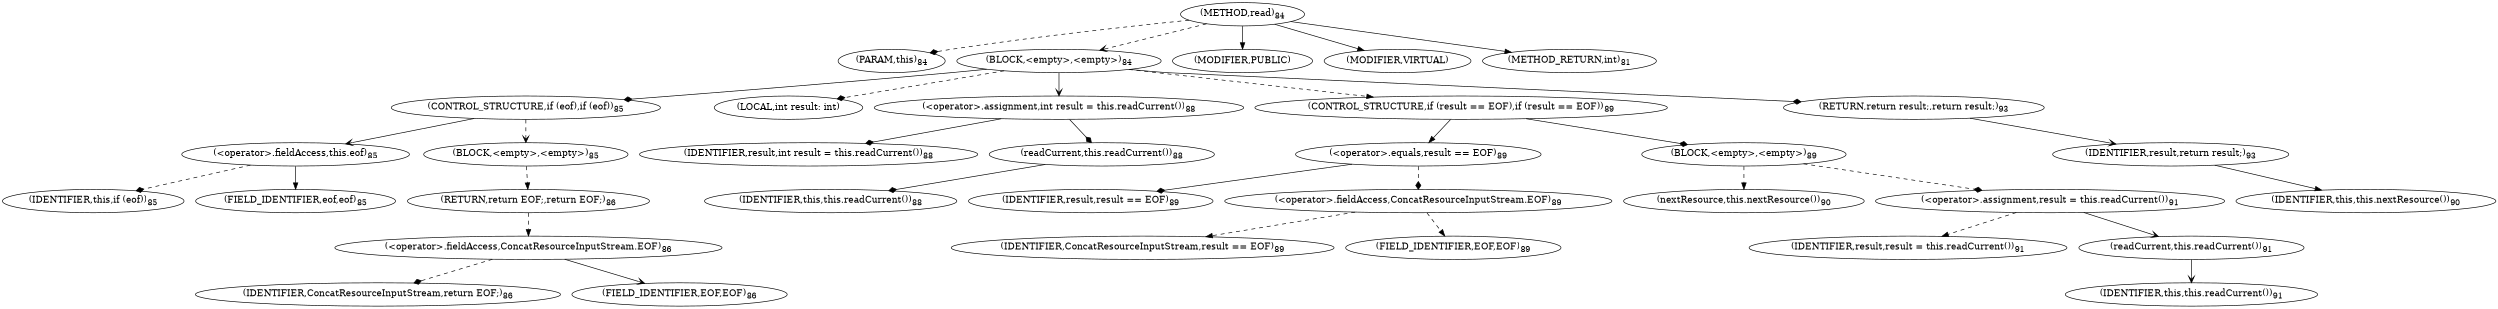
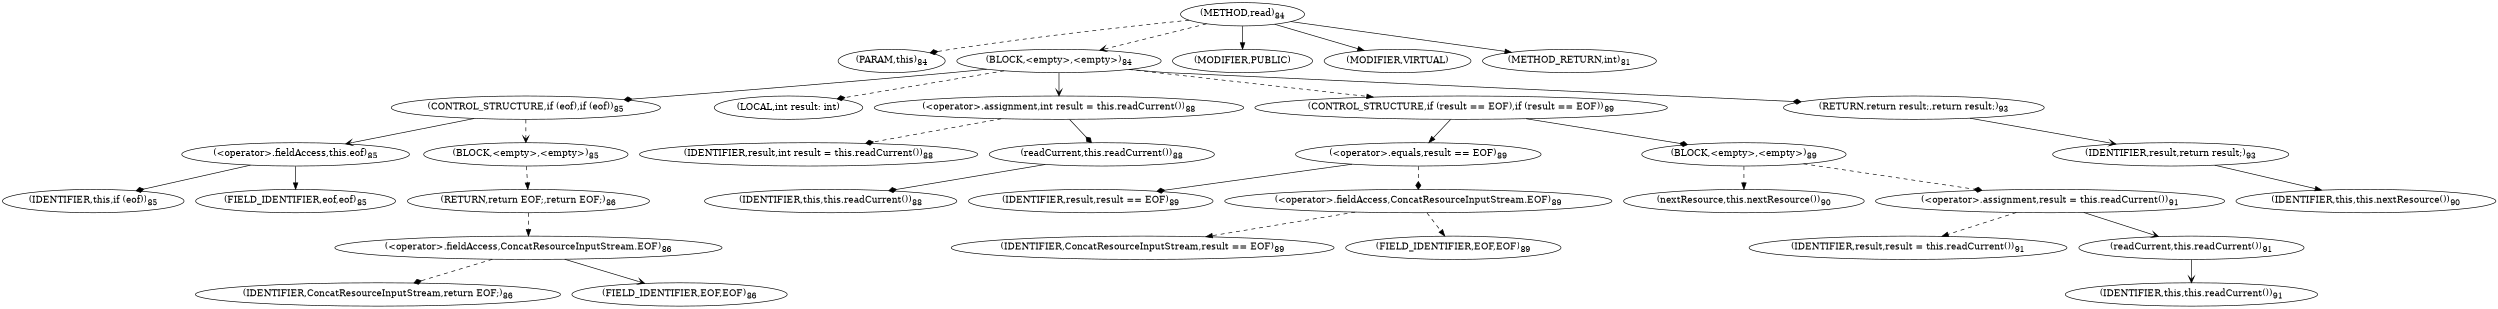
edge "(<operator>.assignment,int result = this.readCurrent())" -> "(IDENTIFIER,result,int result = this.readCurrent())": style solid -> dashed
edge "(<operator>.fieldAccess,this.eof)" -> "(IDENTIFIER,this,if (eof))": style dashed -> solid
